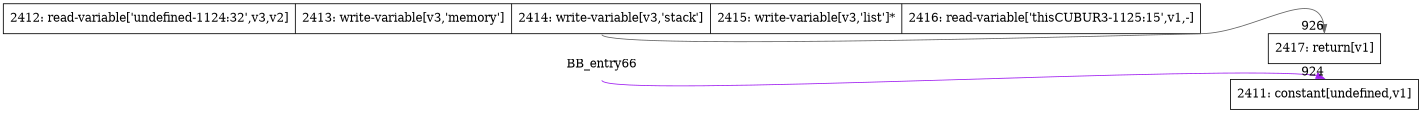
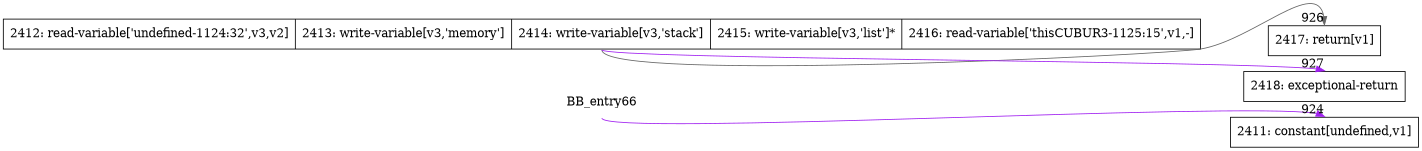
node "2418: exceptional-return": added
